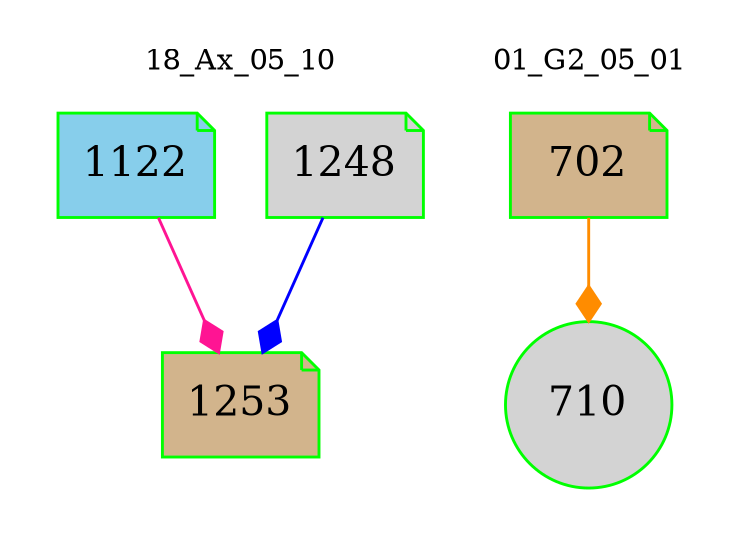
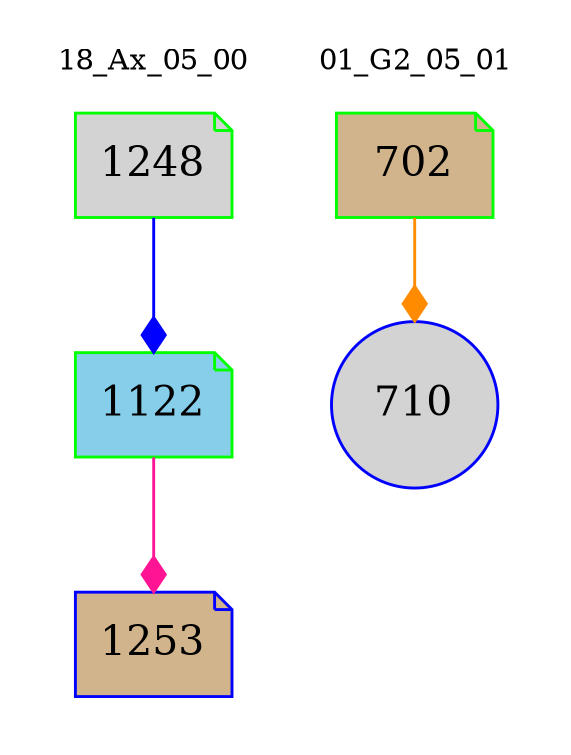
cluster "18_Ax_05_10": label "18_Ax_05_10" -> "18_Ax_05_00"
edge "1248" -> "1253": now "1248" -> "1122"
node "1253": color green -> blue
node "710": color green -> blue
